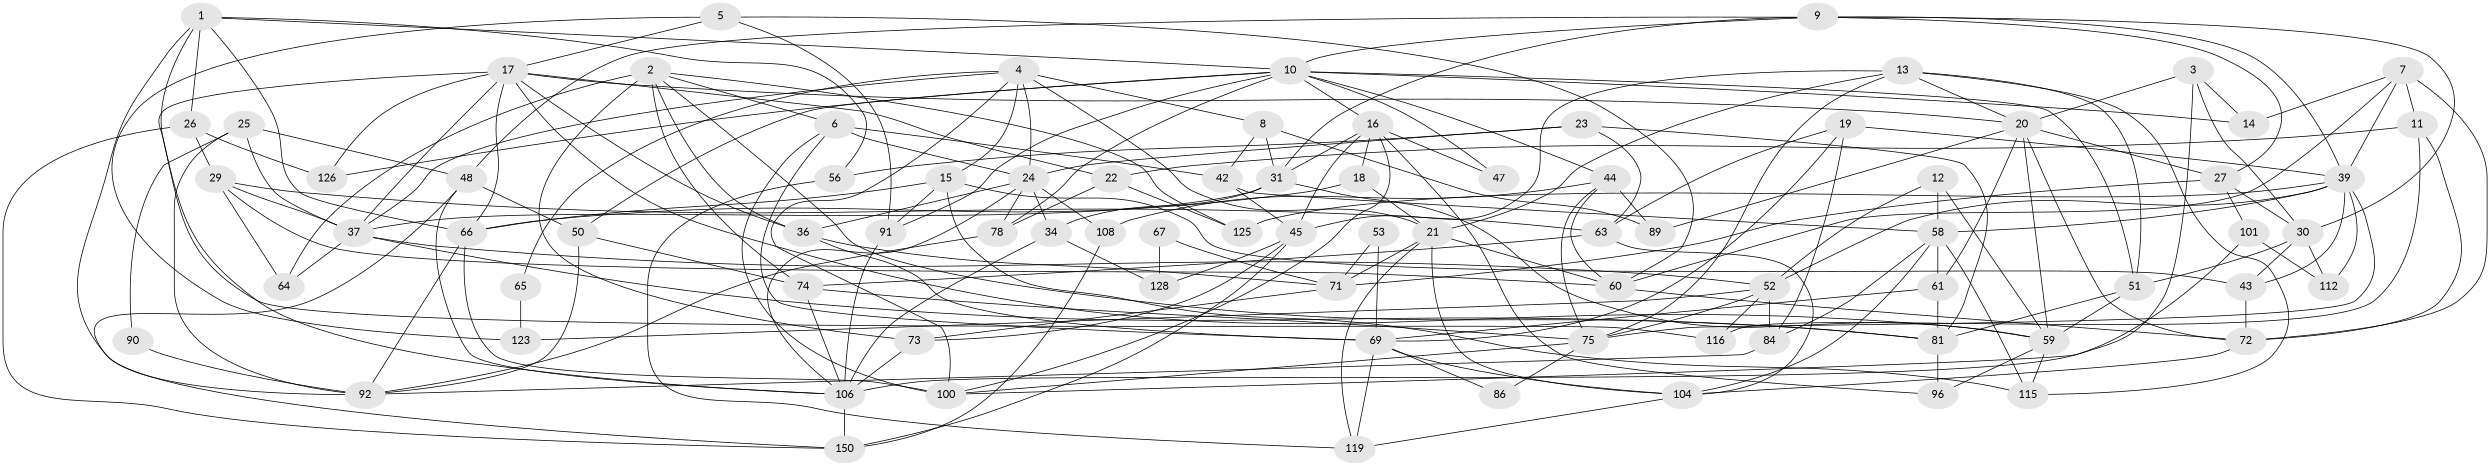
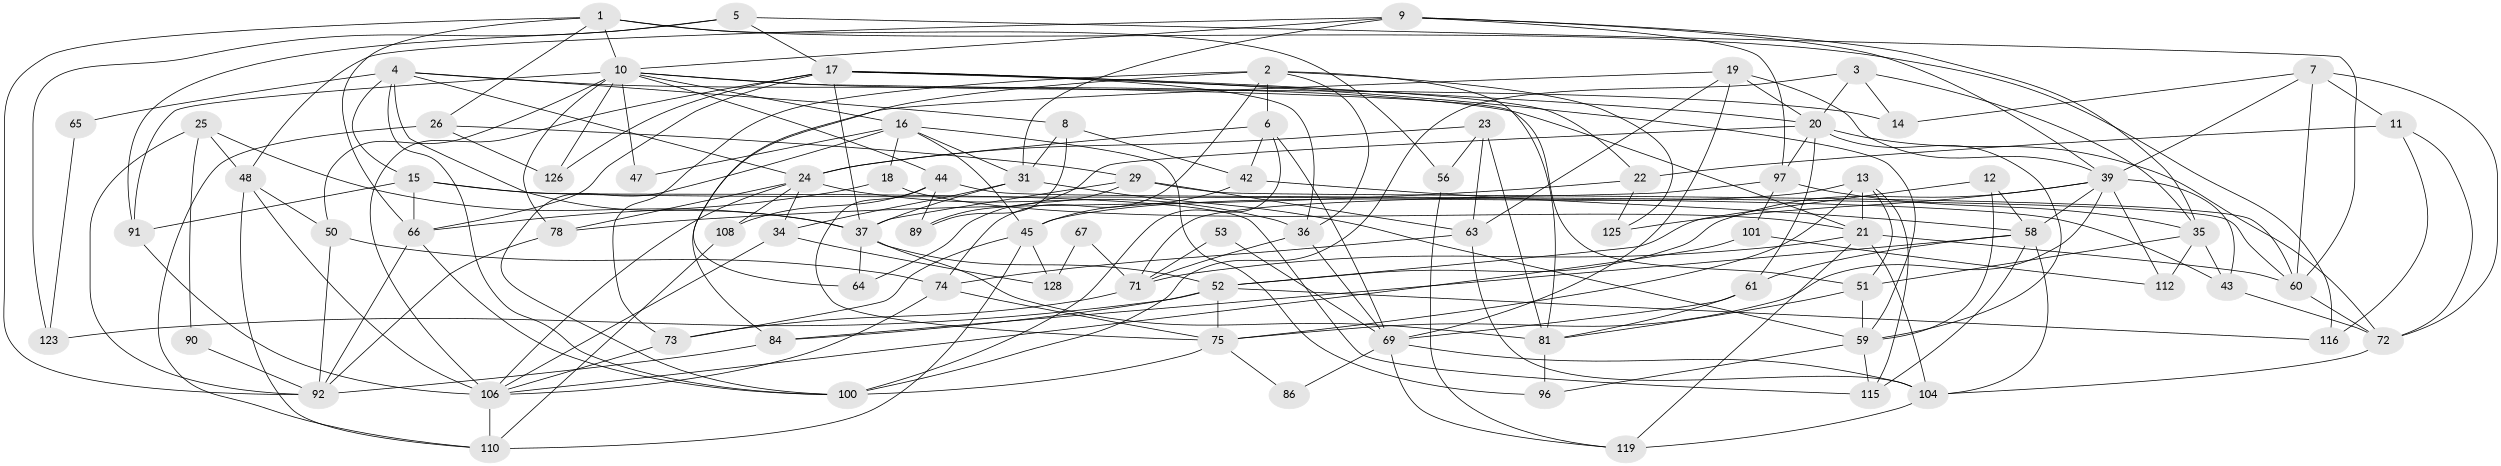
edge "13" -- "20": now "19" -- "20"
node "27": label "27" -> "97"
node "30": label "30" -> "35"
node "150": label "150" -> "110"
